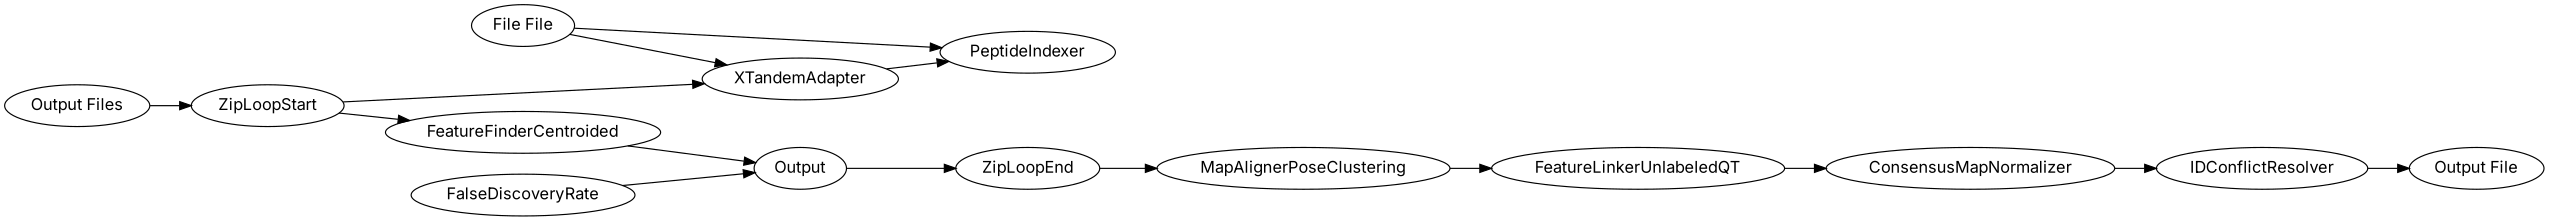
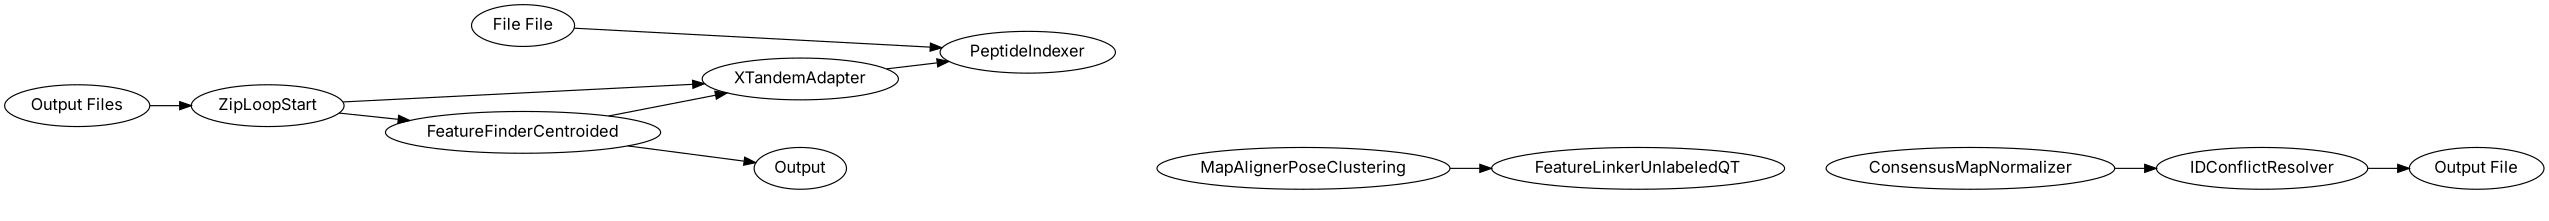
edge "File File" -> "XTandemAdapter": now "FeatureFinderCentroided" -> "XTandemAdapter"
node "ZipLoopEnd": removed
edge "FeatureLinkerUnlabeledQT" -> "ConsensusMapNormalizer": removed
node "FalseDiscoveryRate": removed
